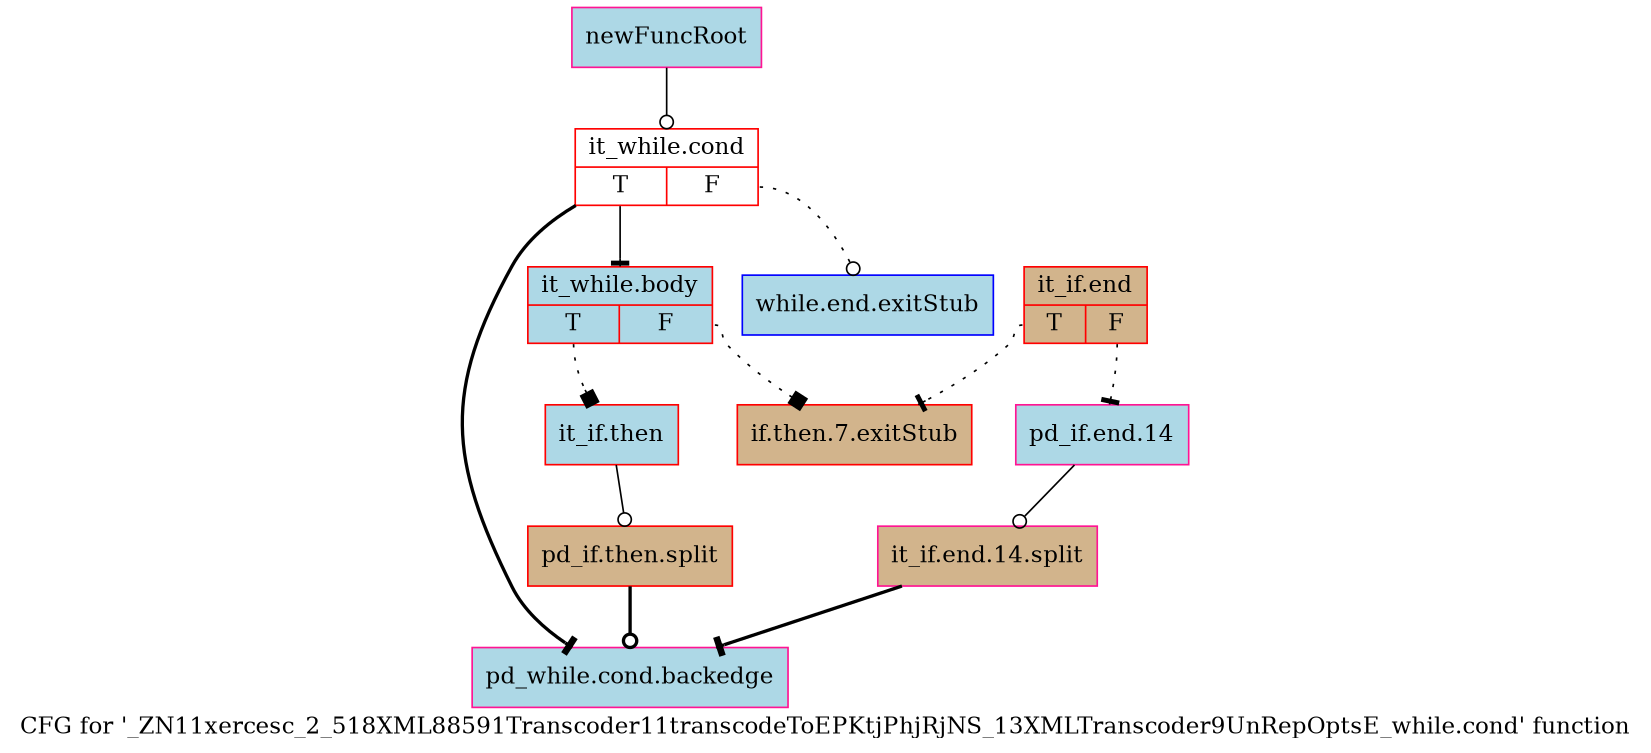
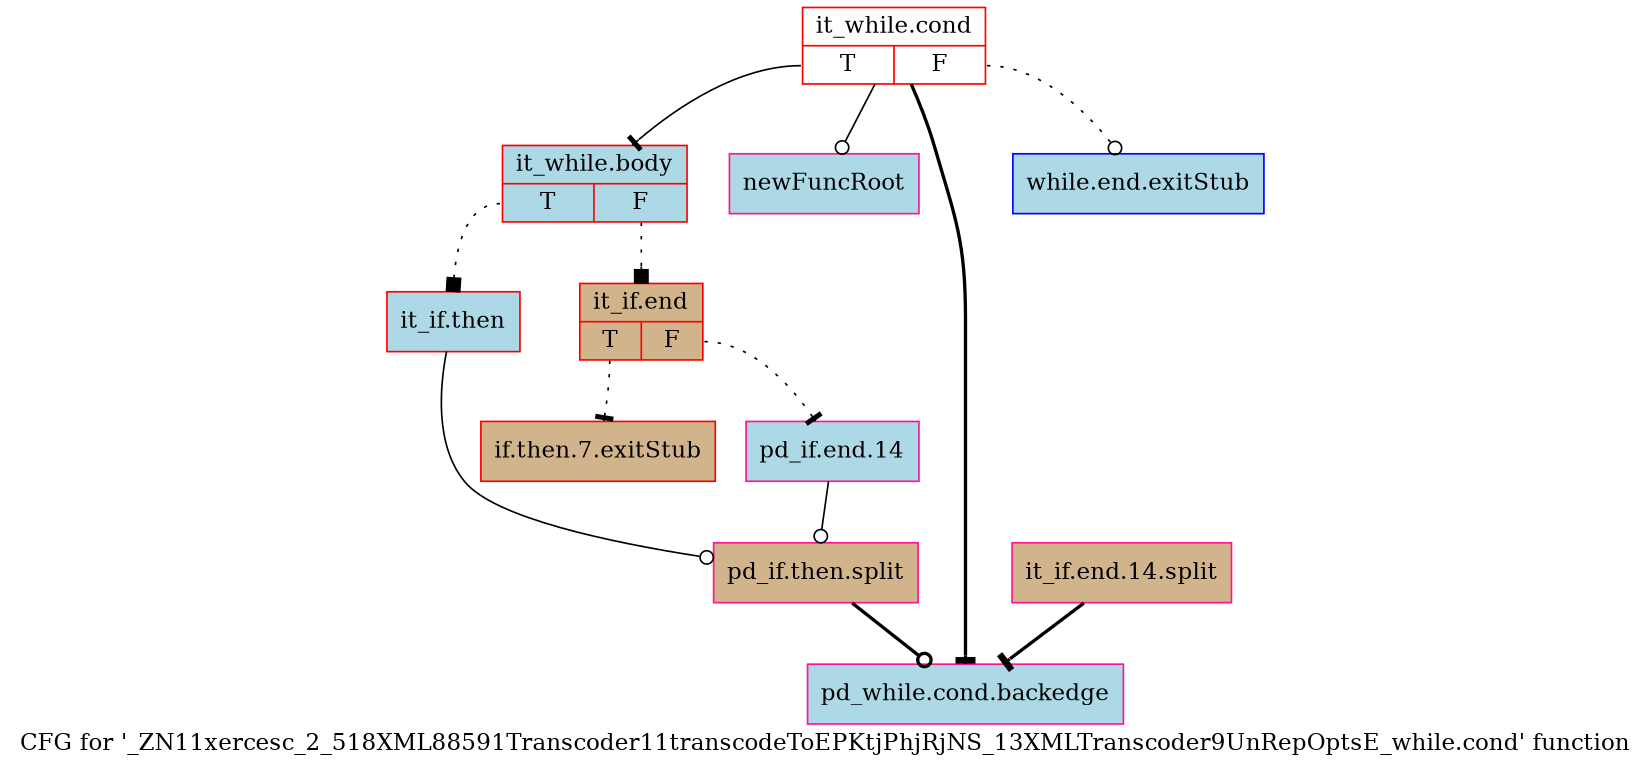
edge "newFuncRoot" -> "it_while.cond": reversed
edge "it_while.body" -> "if.then.7.exitStub": now "it_while.body" -> "it_if.end"
edge "pd_if.end.14" -> "it_if.end.14.split": now "pd_if.end.14" -> "pd_if.then.split"
node "pd_if.then.split": color red -> deeppink
